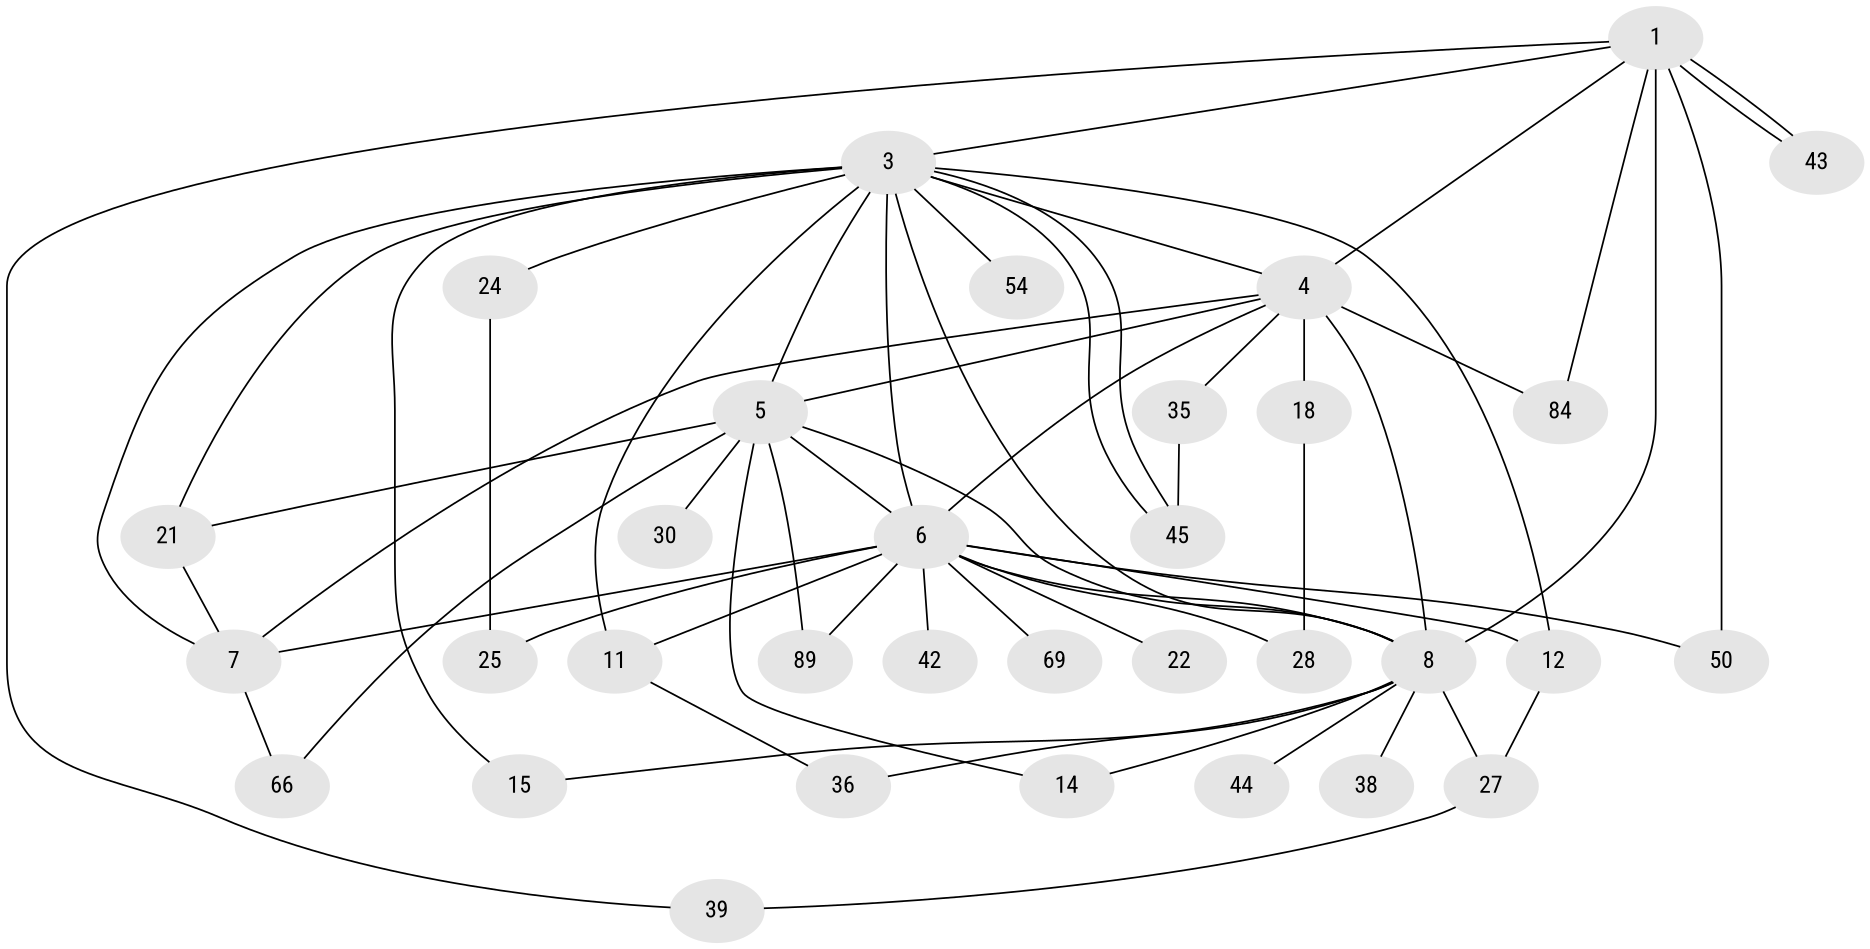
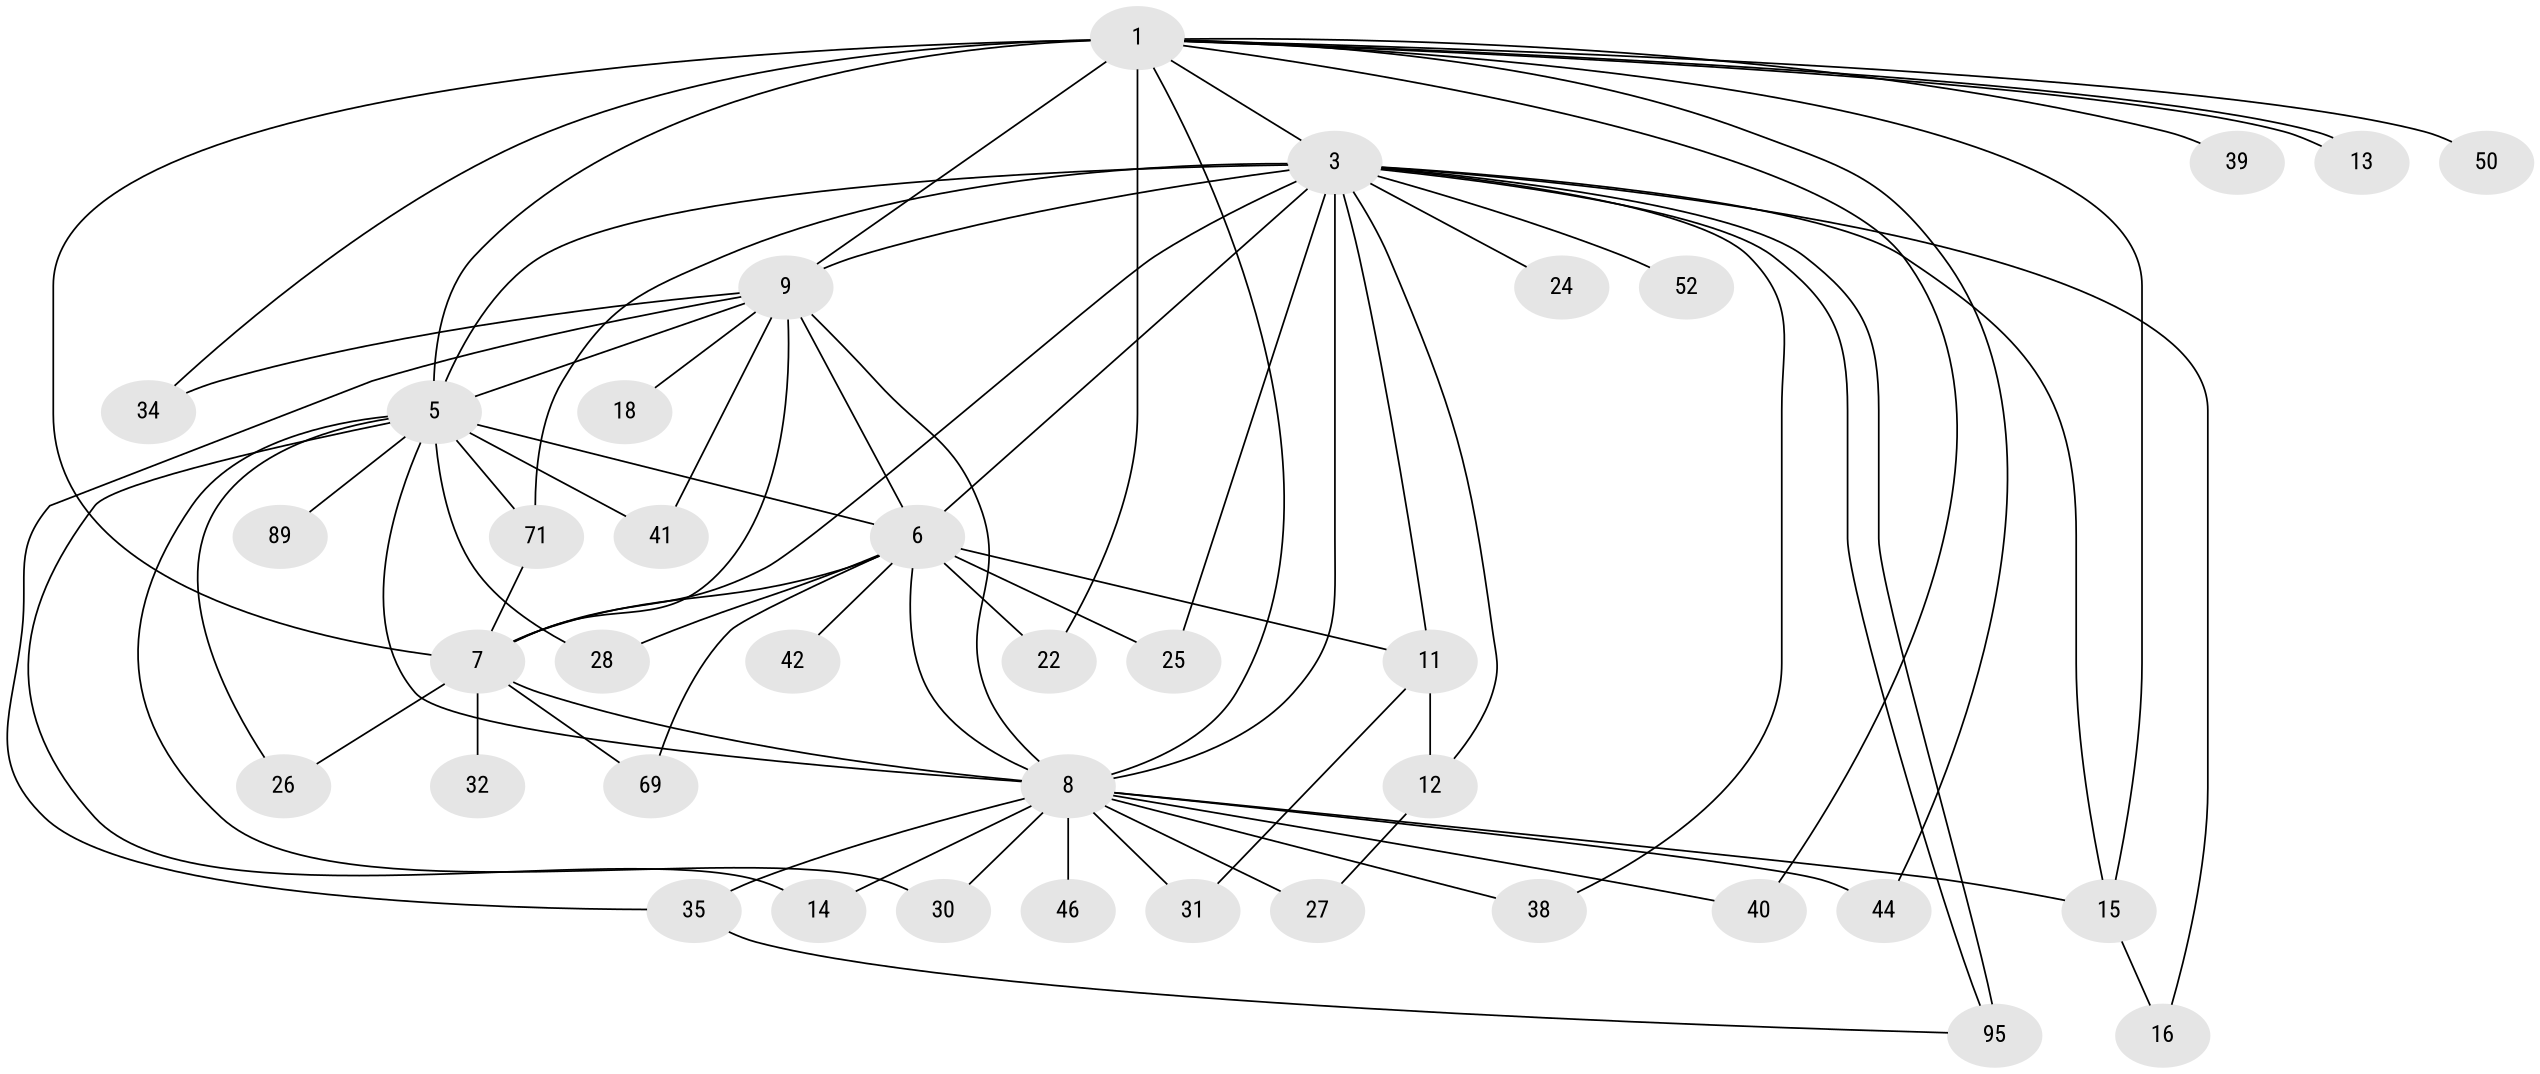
edge "1" -- "5": added
edge "1" -- "7": added
edge "1" -- "15": added
node "43": label "43" -> "13"
edge "1" -- "44": added
node "54": label "54" -> "52"
node "4": label "4" -> "9"
edge "1" -- "22": added
node "84": label "84" -> "34"
edge "3" -- "38": added
edge "24" -- "25": now "3" -- "25"
node "21": label "21" -> "71"
node "41": added
node "45": label "45" -> "95"
edge "18" -- "28": now "5" -- "28"
edge "6" -- "50": removed
edge "6" -- "89": removed
edge "6" -- "12": now "11" -- "12"
edge "7" -- "69": added
edge "7" -- "8": added
node "66": label "66" -> "26"
node "32": added
node "36": label "36" -> "31"
edge "8" -- "35": added
edge "8" -- "30": added
edge "27" -- "39": removed
node "46": added
node "40": added
node "16": added
